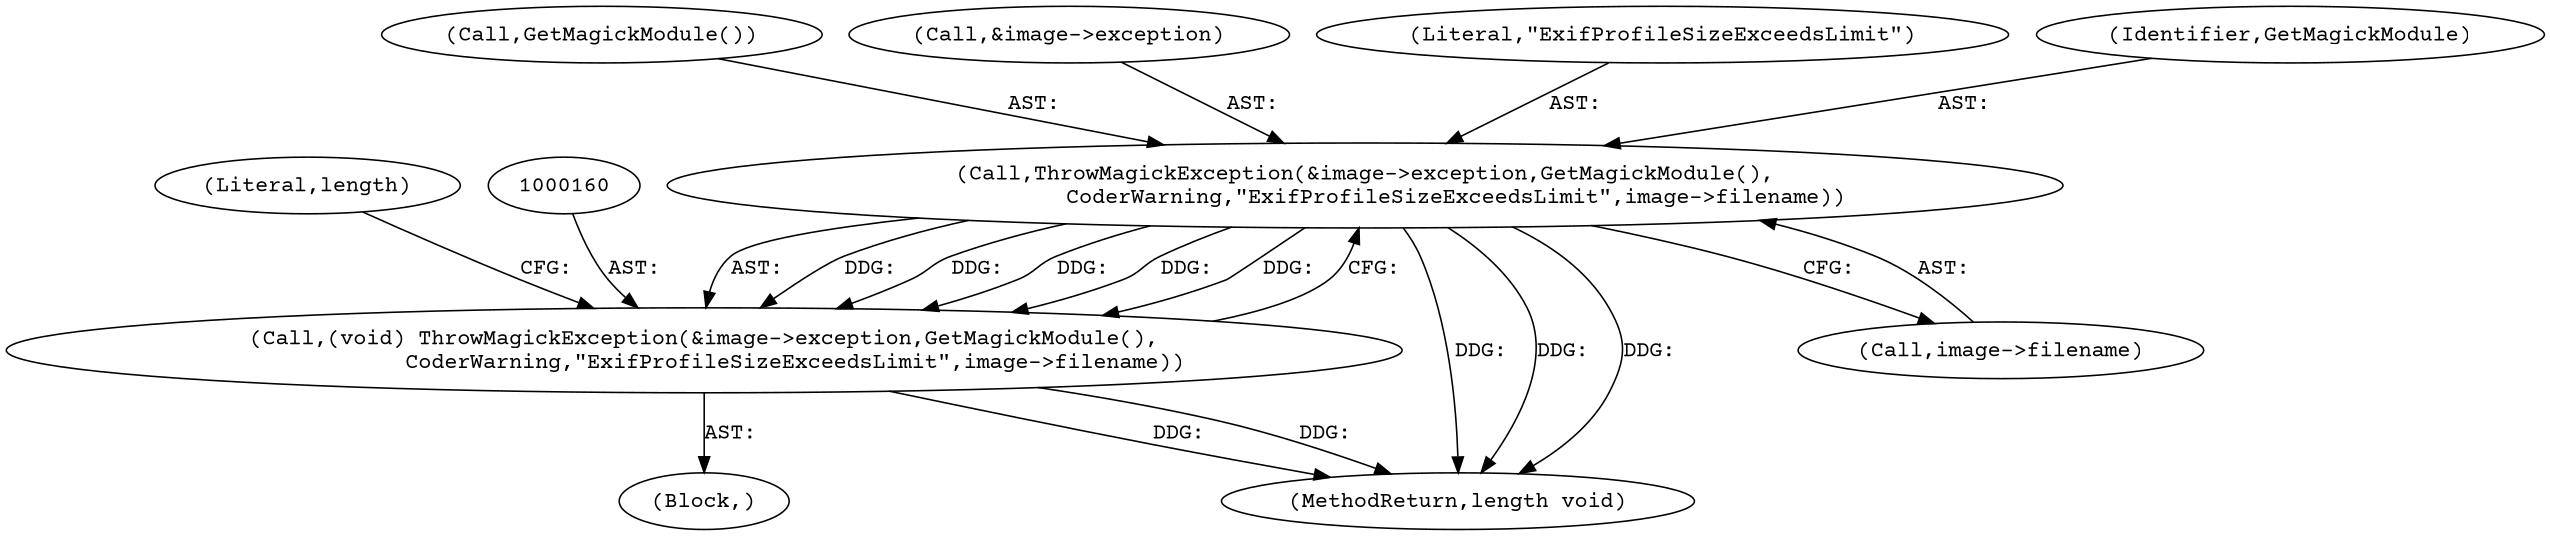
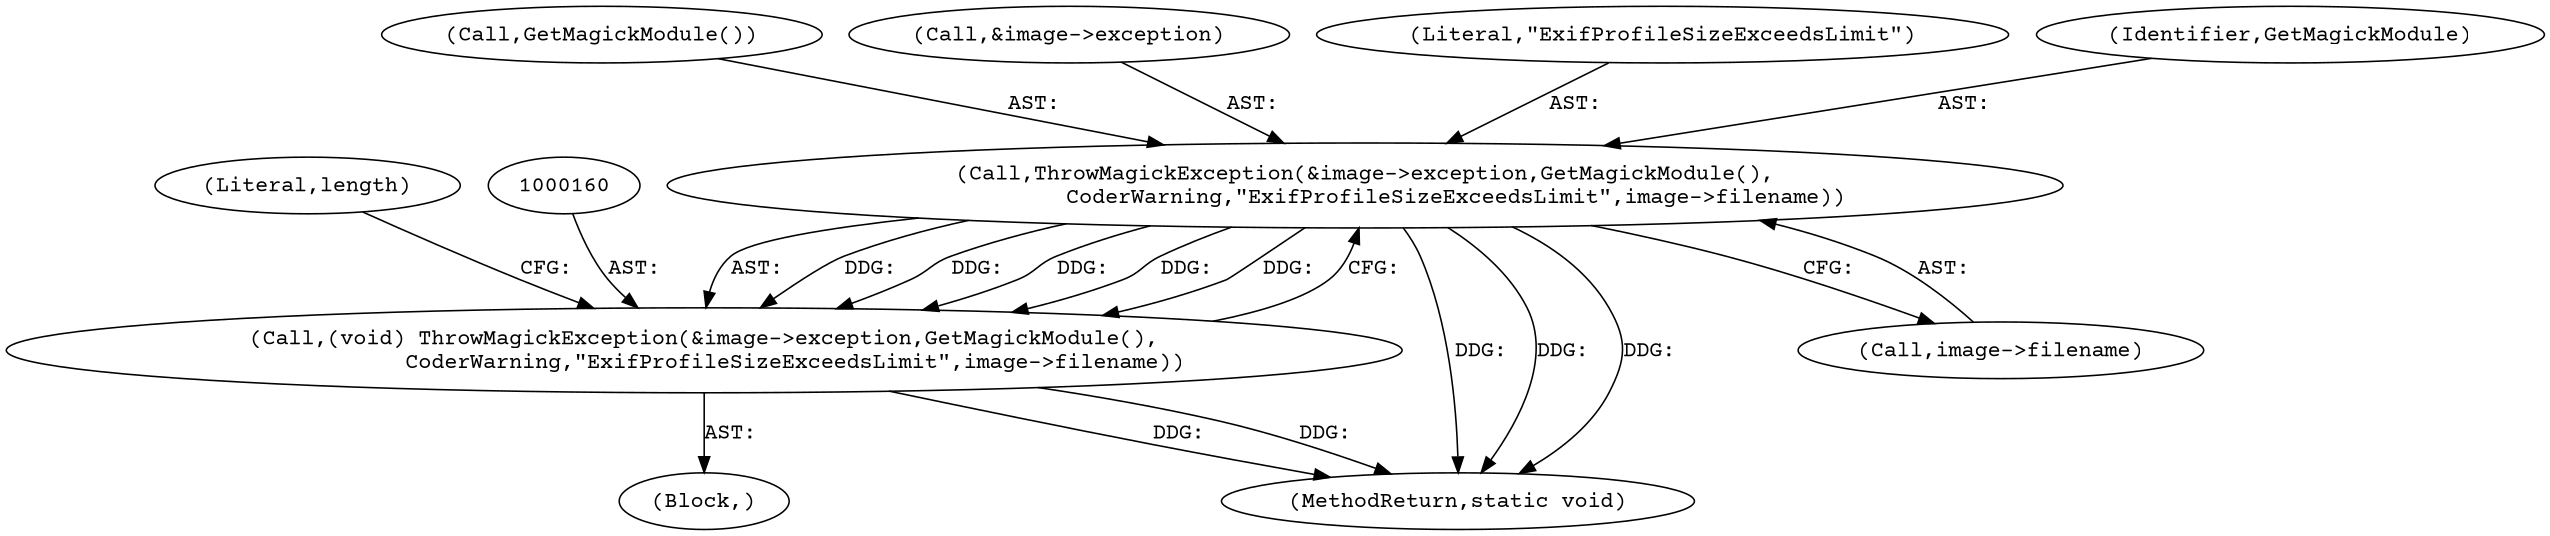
node "(MethodReturn,length void)": label "(MethodReturn,length void)" -> "(MethodReturn,static void)"
